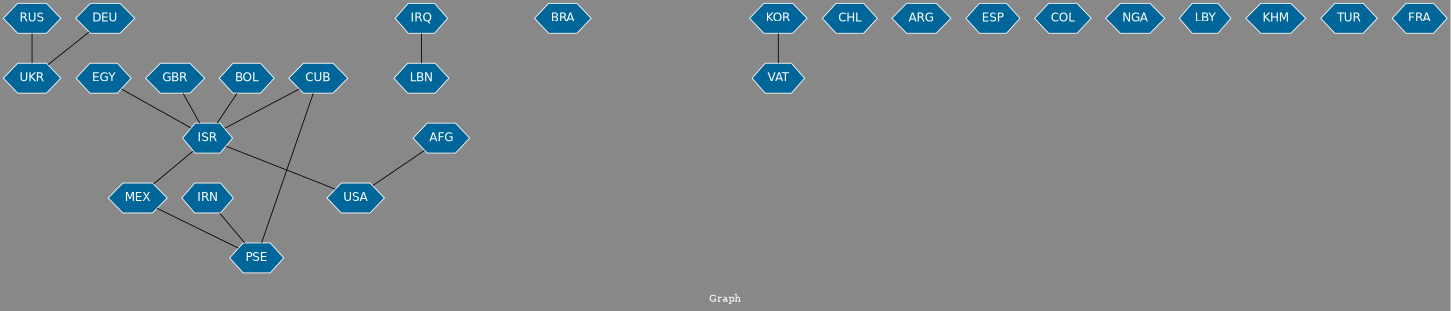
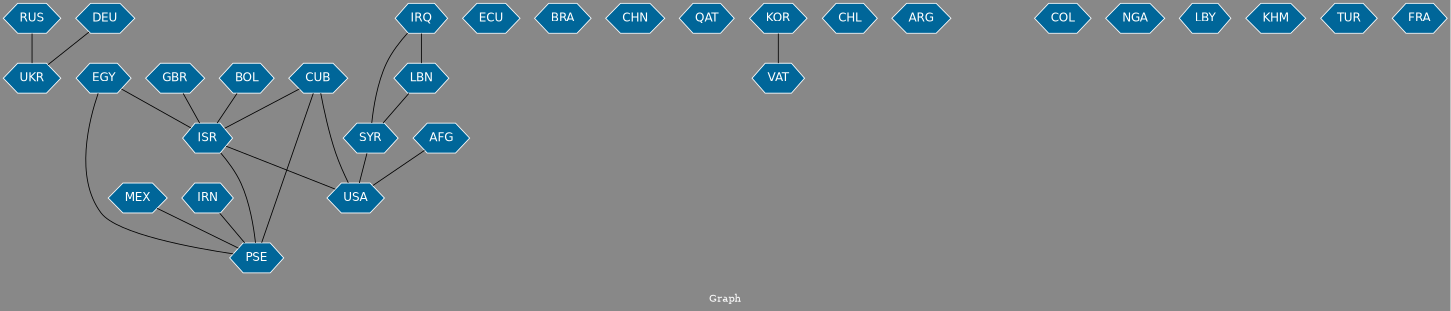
node "ECU": added
node "CHN": added
node "QAT": added
node "ESP": removed
node "SYR": added
edge "CUB" -- "USA": added
edge "ISR" -- "MEX": now "ISR" -- "PSE"
edge "EGY" -- "PSE": added
